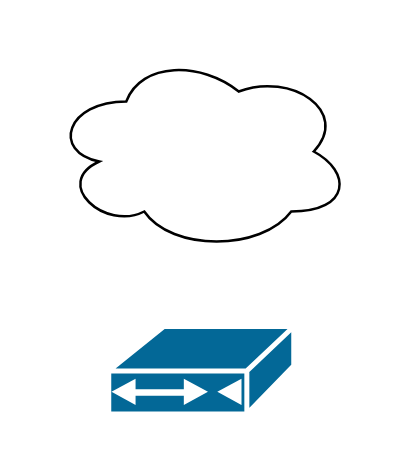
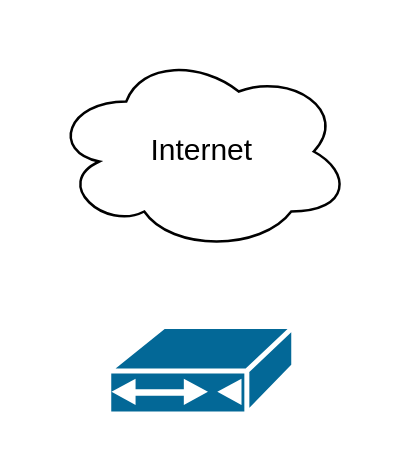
node "Internet": added
